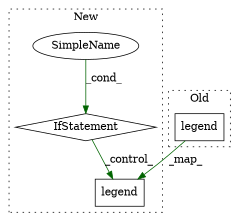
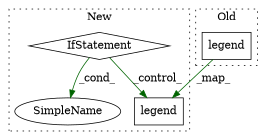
edge "SimpleName" -> "IfStatement": reversed
